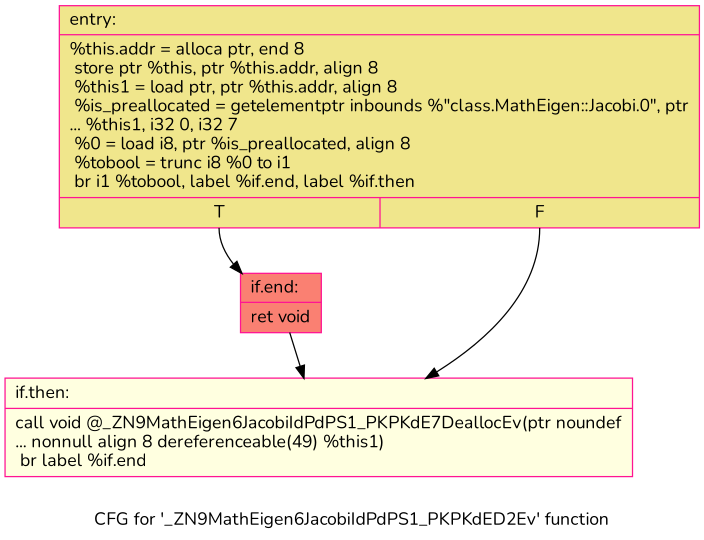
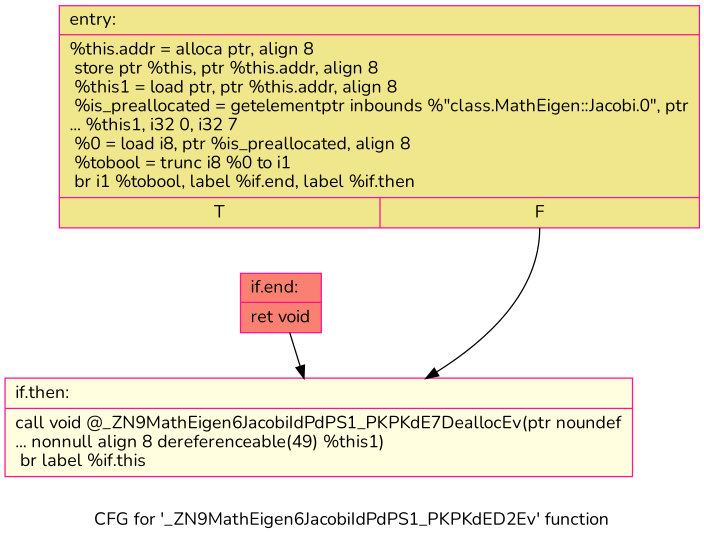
node "entry:": text "%this.addr = alloca ptr, end 8" -> "%this.addr = alloca ptr, align 8"
edge "entry:" -> "if.end:": removed
node "if.then:": text "br label %if.end" -> "br label %if.this"
